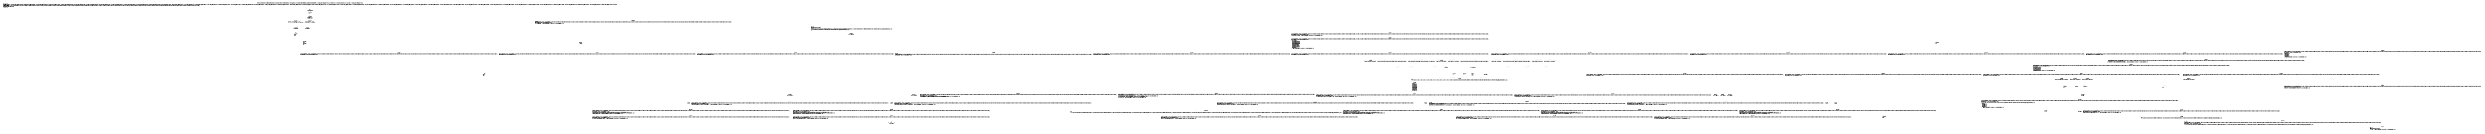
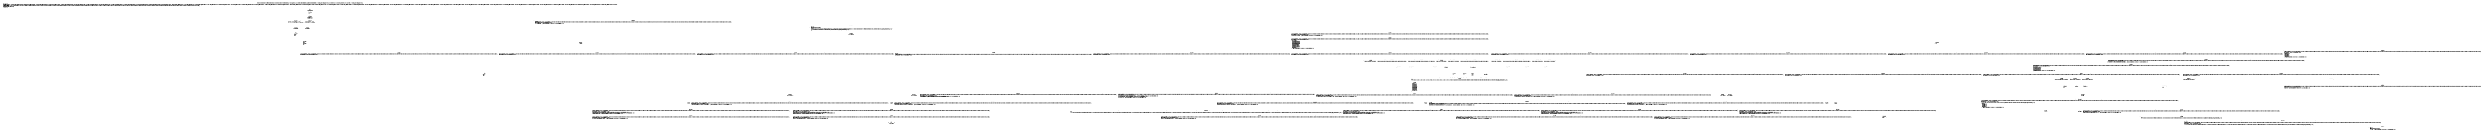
node "195: 0x0171": removed
